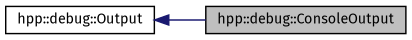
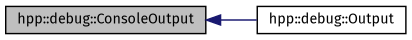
edge "hpp::debug::ConsoleOutput" -> "hpp::debug::Output": reversed
